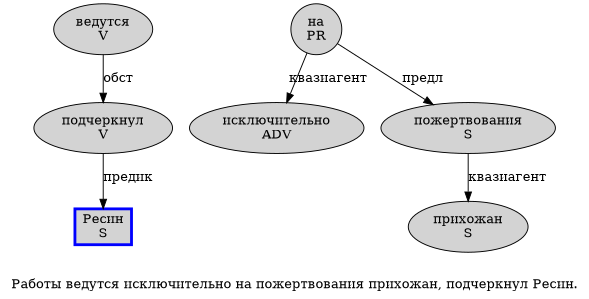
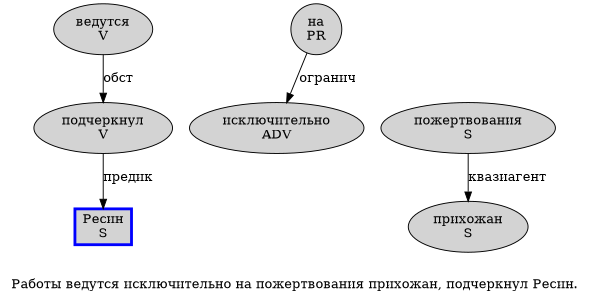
edge "на PR" -> "пожертвования S": removed, label "предл"
edge "на PR" -> "исключительно ADV": label "квазиагент" -> "огранич"
